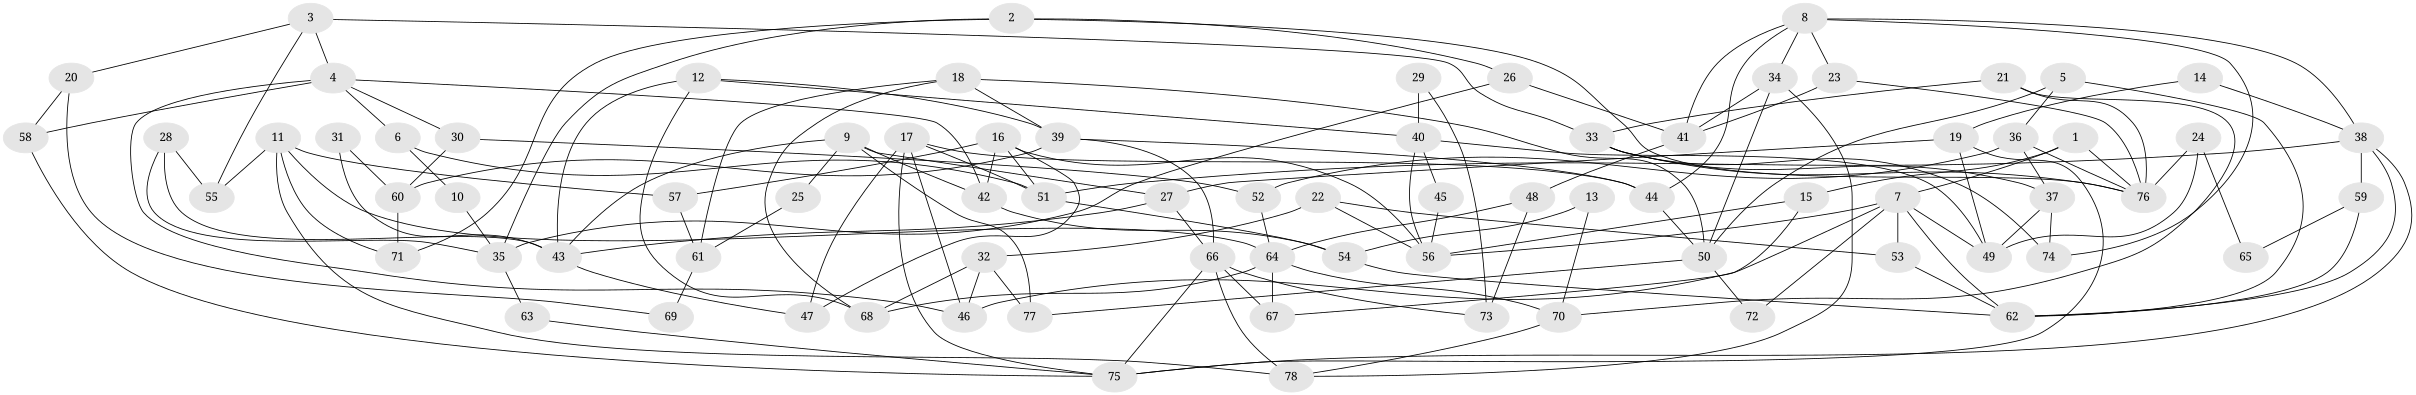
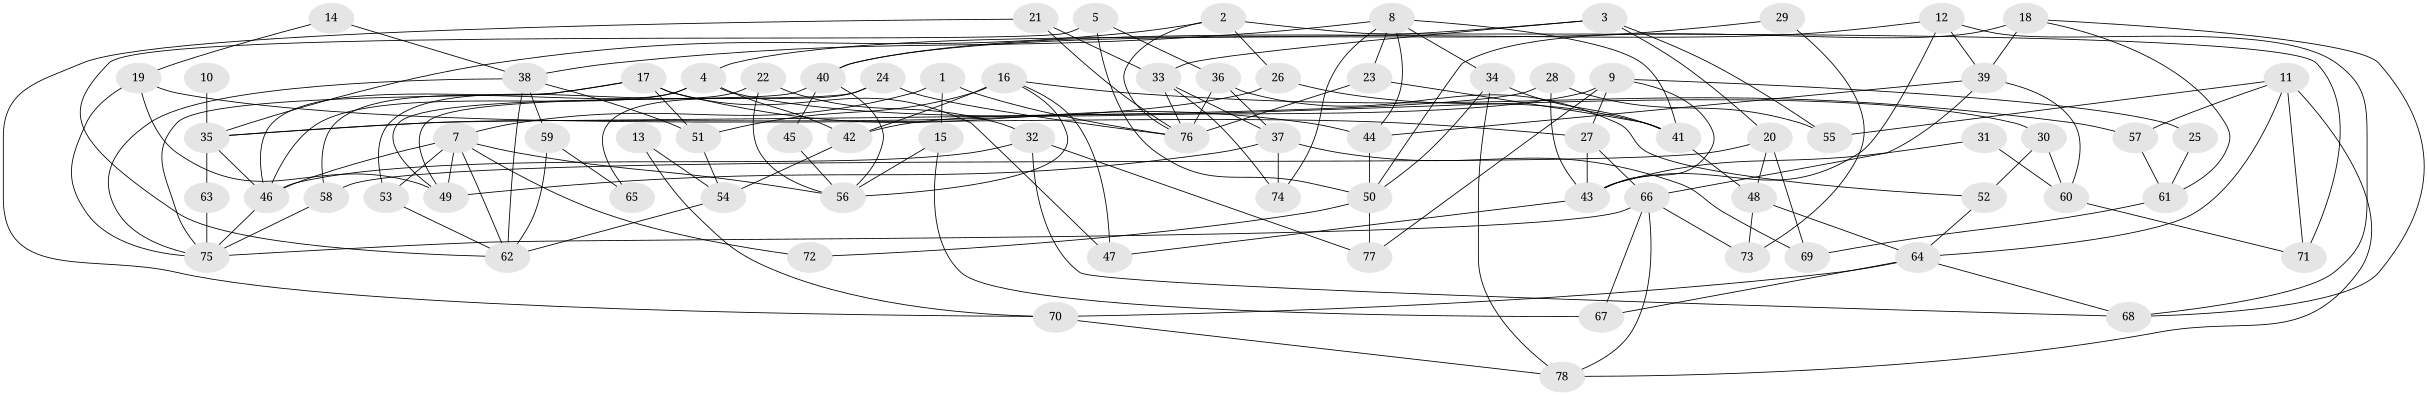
node "6": removed
edge "37" -- "69": added
edge "35" -- "46": added
edge "20" -- "48": added
edge "46" -- "75": added
